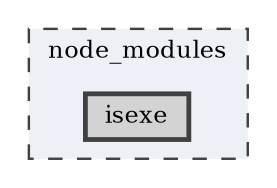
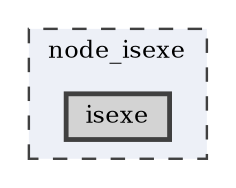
cluster "node_modules": label "node_modules" -> "node_isexe"
